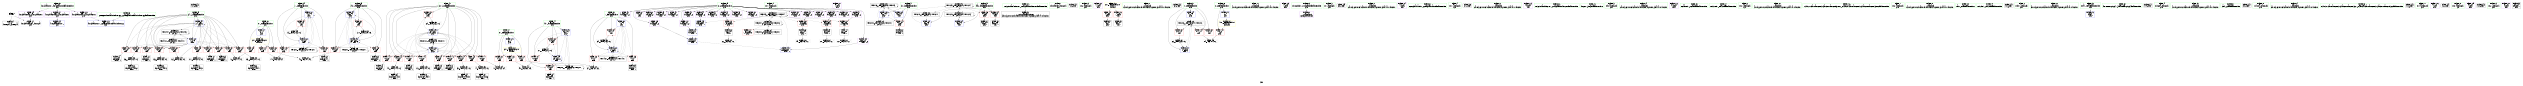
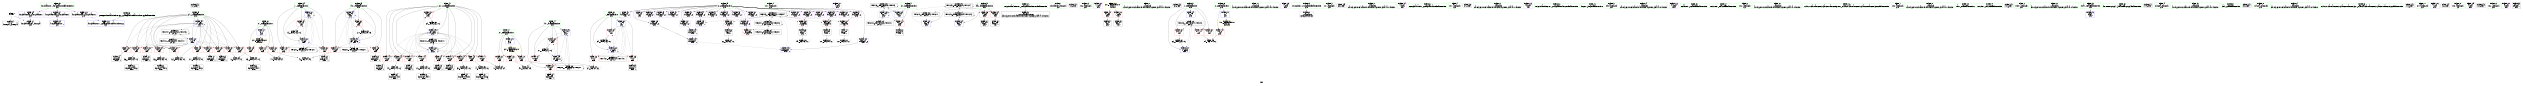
node "NodeID: 304": text "MR_18V_6 = PHI(MR_18V_9, MR_18V_5, )" -> "MR_18V_6 = ENCHI(MR_18V_9, MR_18V_5, )"
node "NodeID: 107": added
